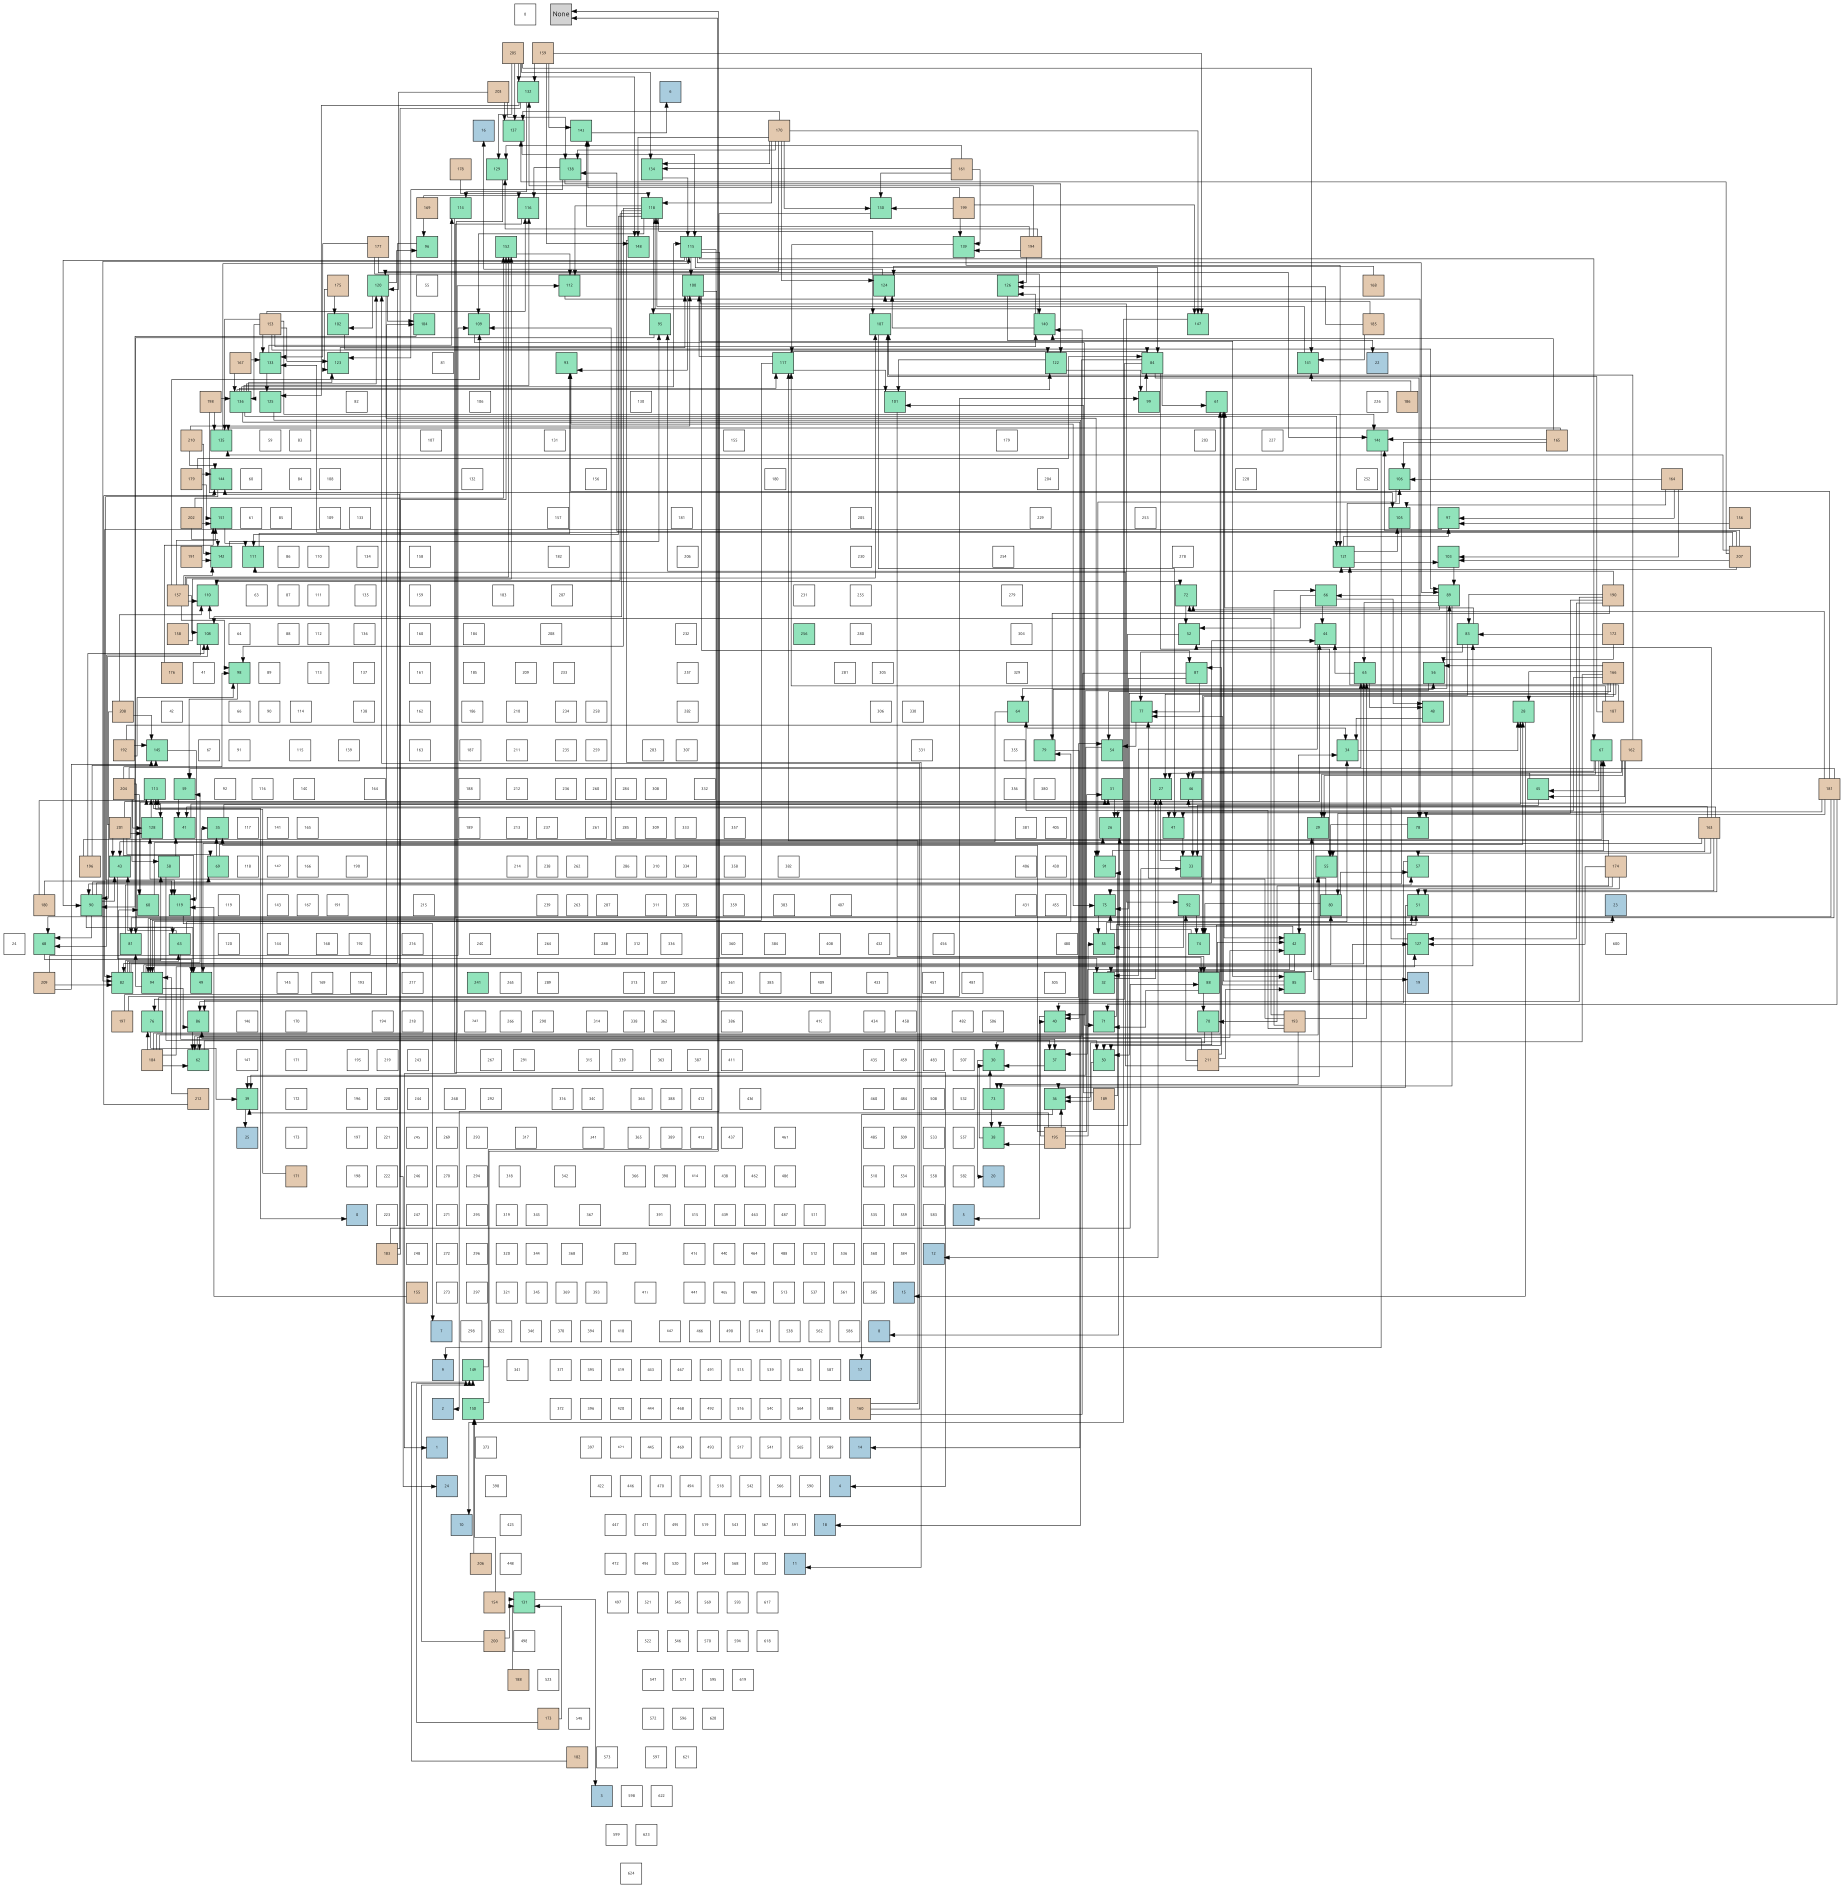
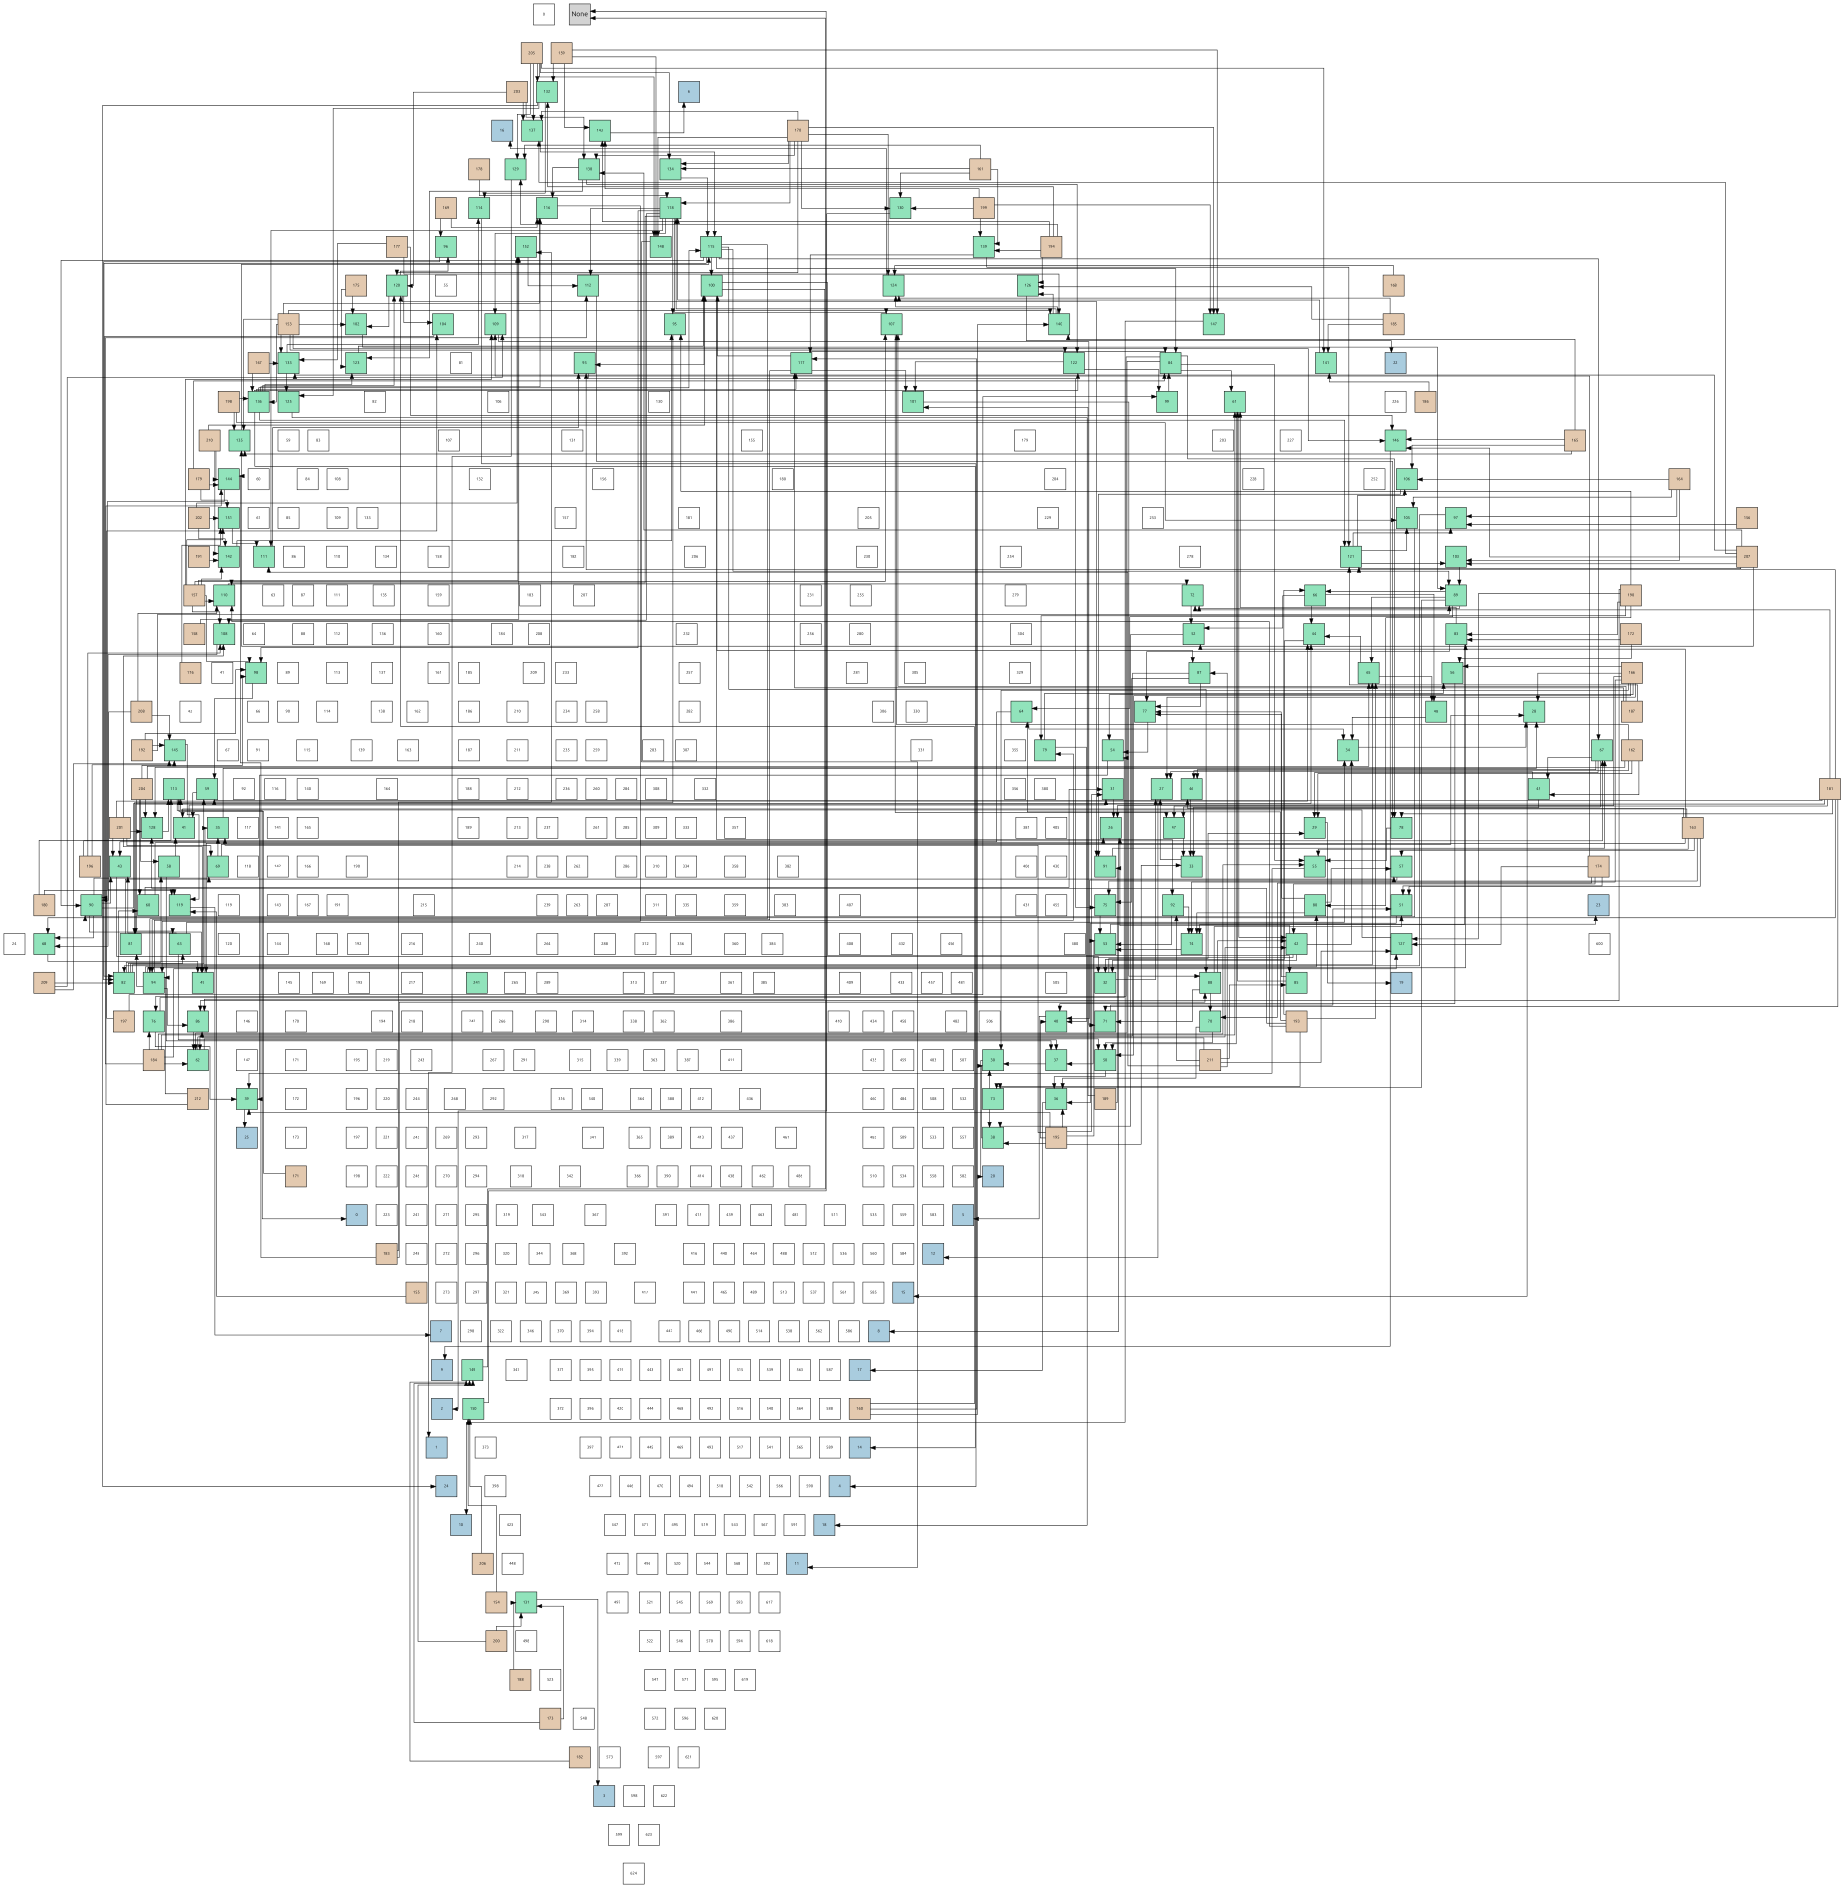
edge "153" -> "123": now "153" -> "102"
node "256": fillcolor #91e3bb -> #ffffff
edge "74" -> "75": now "74" -> "53"
